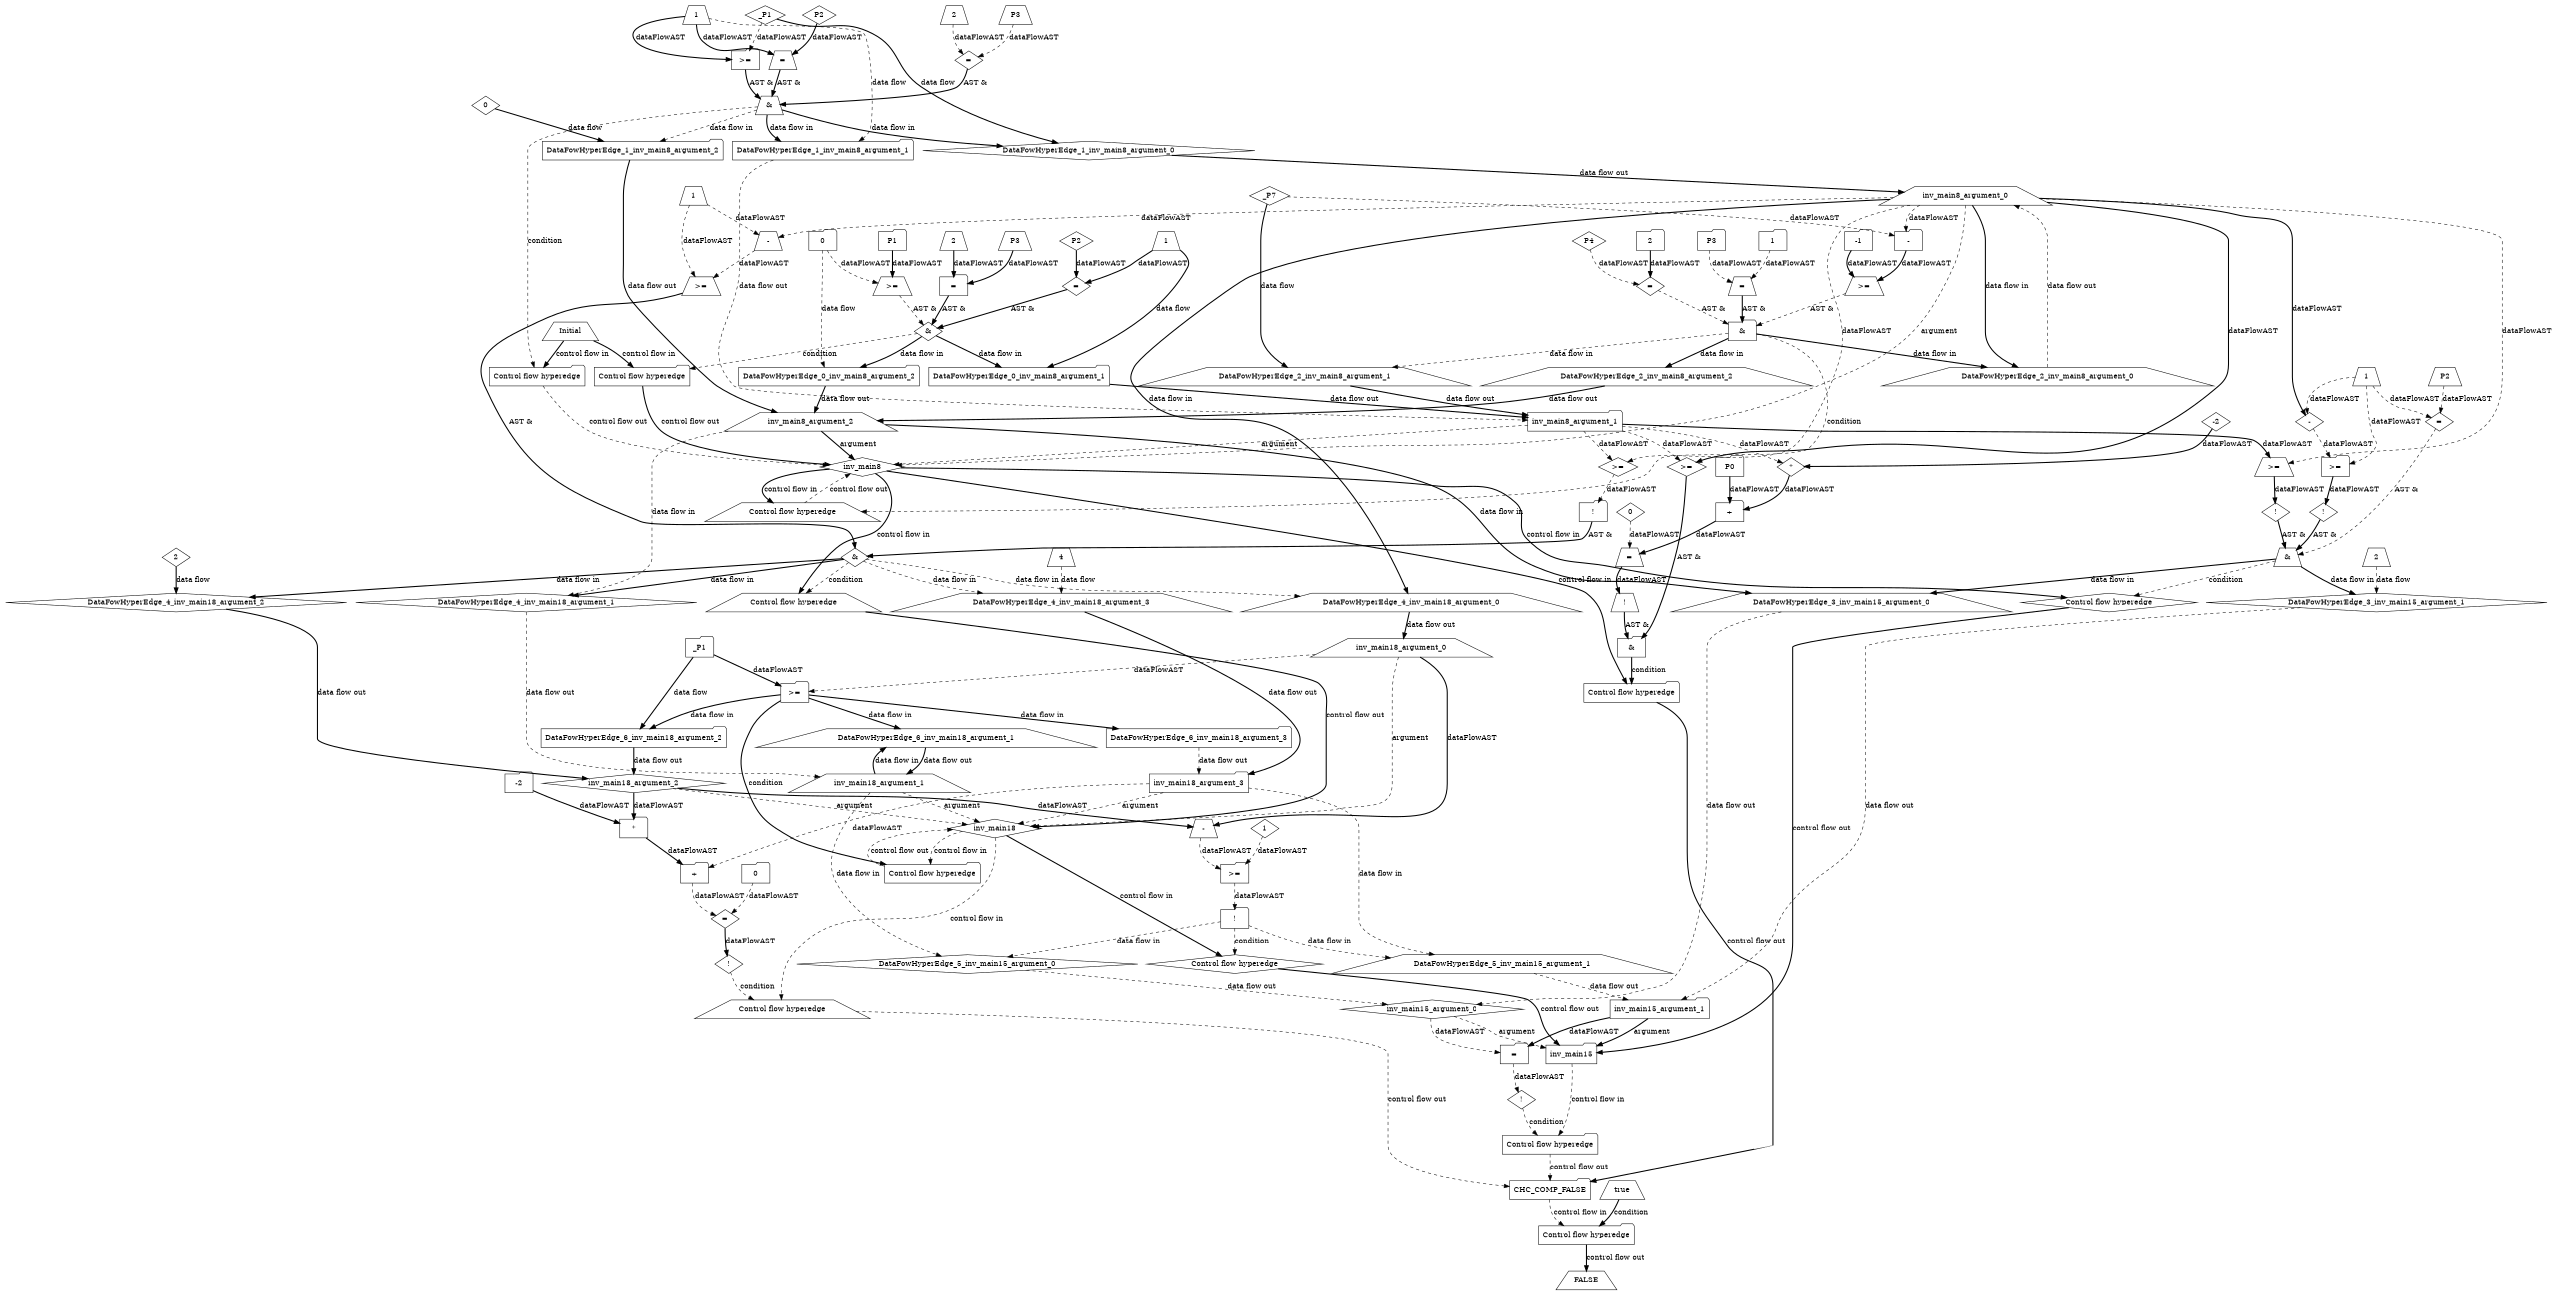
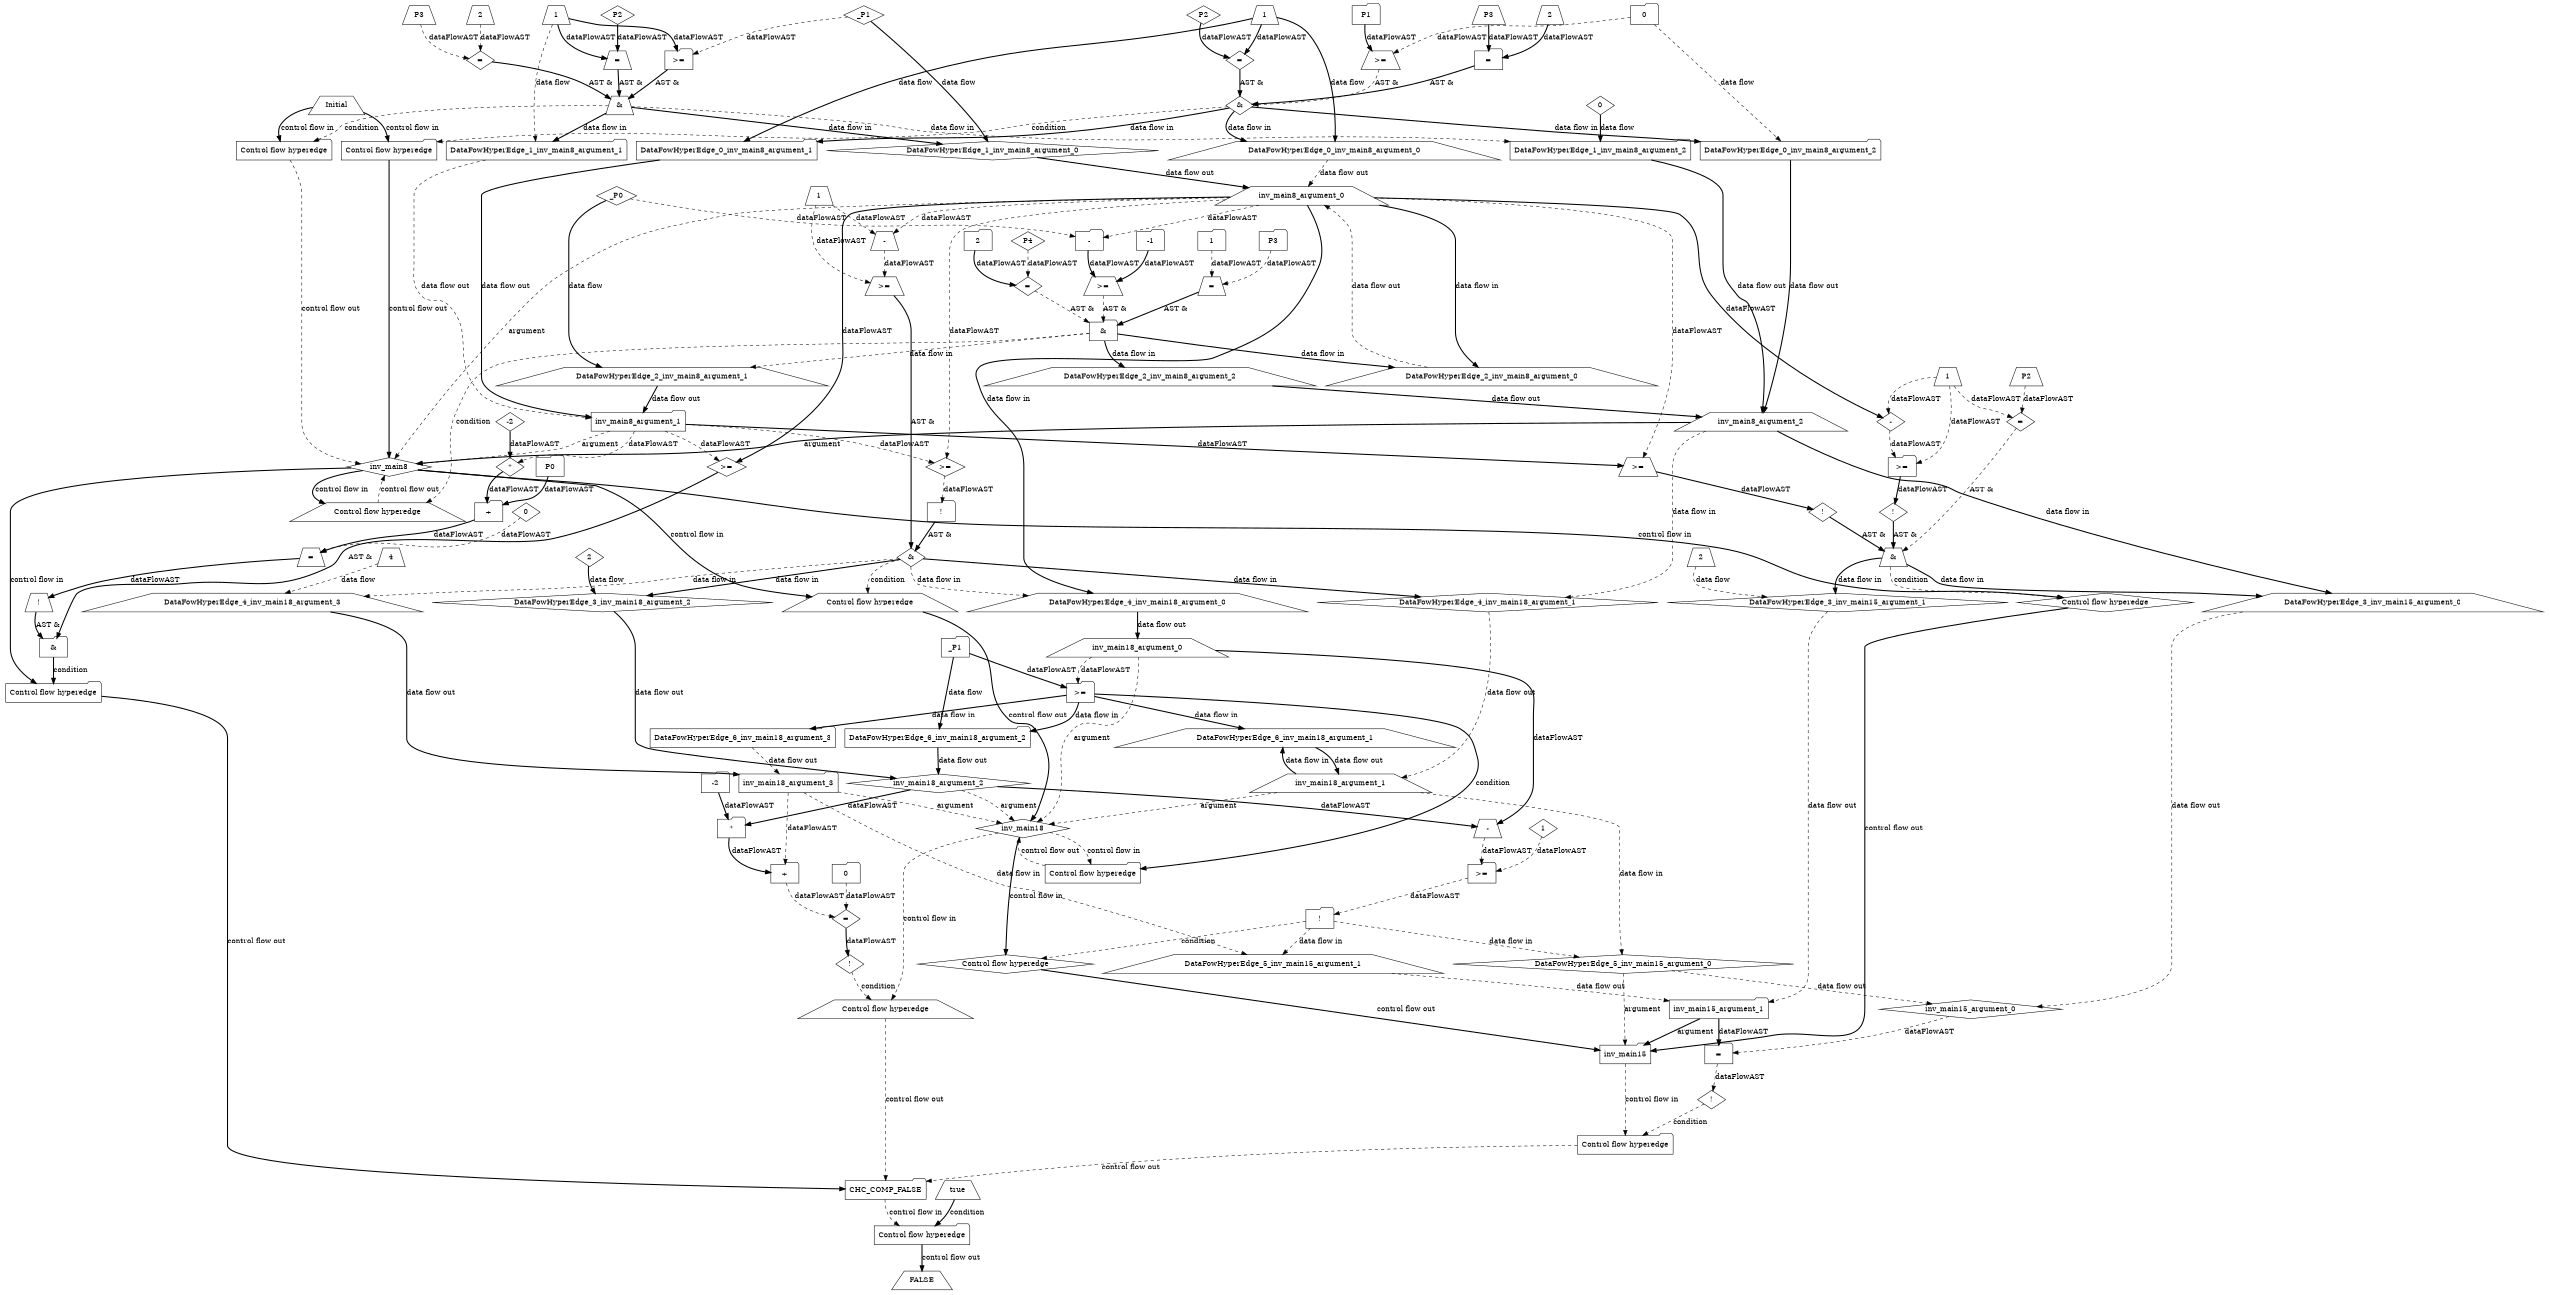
node "DataFowHyperEdge_0_inv_main8_argument_0": added
node "_P7": label "_P7" -> "_P0"
node "DataFowHyperEdge_4_inv_main18_argument_2": label "DataFowHyperEdge_4_inv_main18_argument_2" -> "DataFowHyperEdge_3_inv_main18_argument_2"
edge "inv_main15_argument_0" -> "inv_main15": now "DataFowHyperEdge_5_inv_main15_argument_0" -> "inv_main15"
